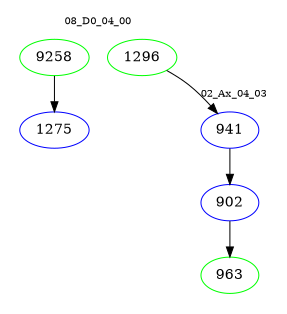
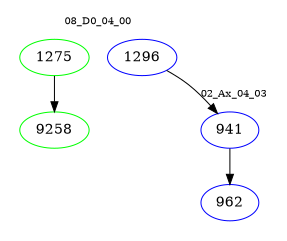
node "1296": color green -> blue
edge "9258" -> "1275": reversed
node "1275": color blue -> green
node "902": label "902" -> "962"
node "963": removed
